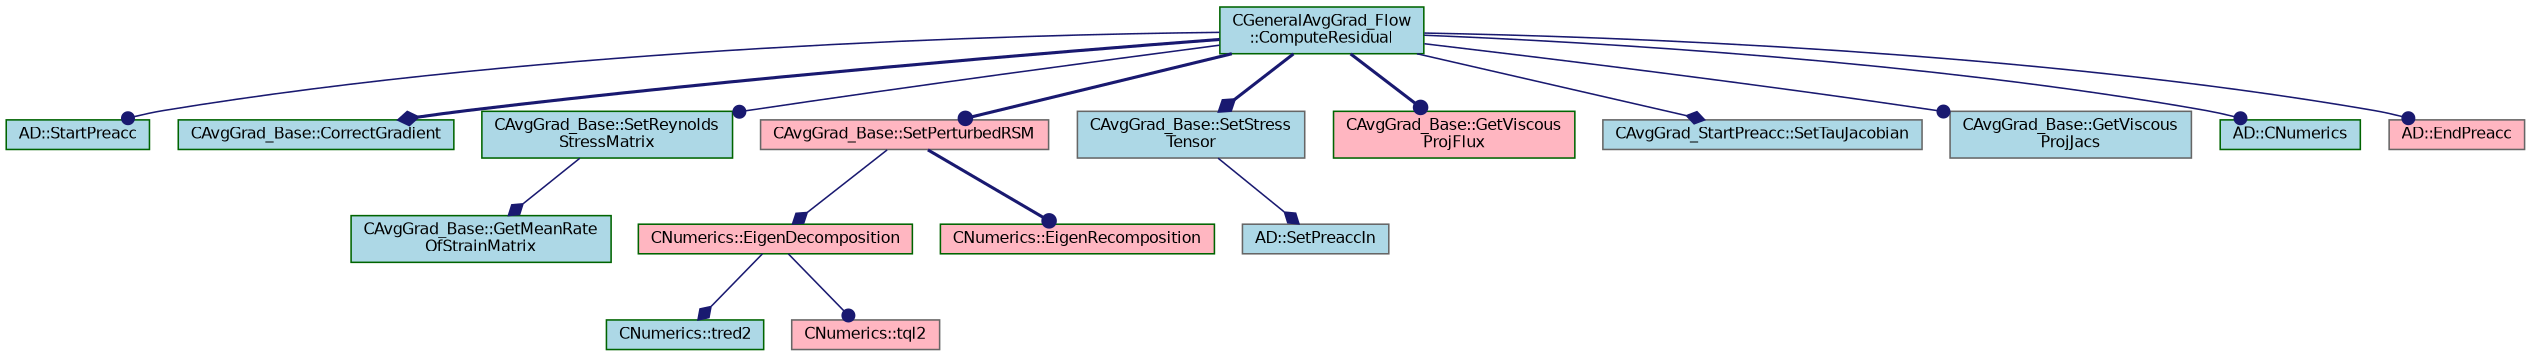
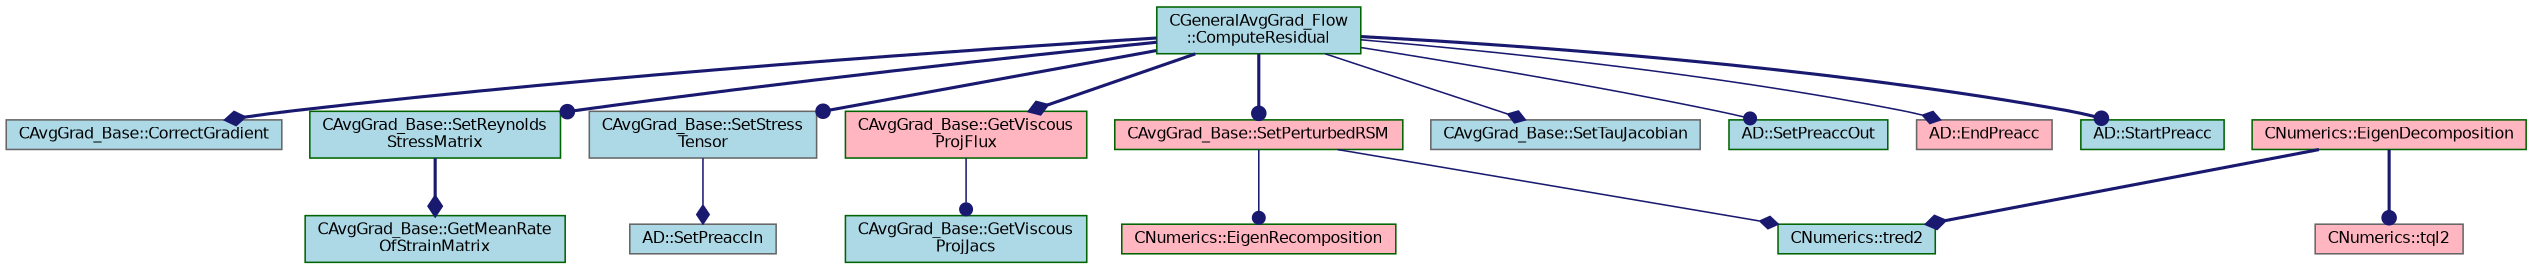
edge "CGeneralAvgGrad_Flow ::ComputeResidual" -> "AD::StartPreacc": style solid -> bold
edge "CGeneralAvgGrad_Flow ::ComputeResidual" -> "AD::EndPreacc": arrowhead dot -> diamond
edge "CGeneralAvgGrad_Flow ::ComputeResidual" -> "CAvgGrad_Base::GetViscous ProjJacs": now "CAvgGrad_Base::GetViscous ProjFlux" -> "CAvgGrad_Base::GetViscous ProjJacs"
edge "CGeneralAvgGrad_Flow ::ComputeResidual" -> "CAvgGrad_Base::SetReynolds StressMatrix": style solid -> bold
edge "CGeneralAvgGrad_Flow ::ComputeResidual" -> "CAvgGrad_Base::SetStress Tensor": arrowhead diamond -> dot
edge "CGeneralAvgGrad_Flow ::ComputeResidual" -> "CAvgGrad_Base::GetViscous ProjFlux": arrowhead dot -> diamond
node "CAvgGrad_Base::CorrectGradient": color darkgreen -> gray40
node "CAvgGrad_Base::SetPerturbedRSM": color gray40 -> darkgreen
node "CAvgGrad_StartPreacc::SetTauJacobian": label "CAvgGrad_StartPreacc::SetTauJacobian" -> "CAvgGrad_Base::SetTauJacobian"
node "CAvgGrad_Base::GetViscous ProjJacs": color gray40 -> darkgreen
node "AD::CNumerics": label "AD::CNumerics" -> "AD::SetPreaccOut"
edge "CAvgGrad_Base::SetReynolds StressMatrix" -> "CAvgGrad_Base::GetMeanRate OfStrainMatrix": style solid -> bold
edge "CAvgGrad_Base::SetPerturbedRSM" -> "CNumerics::EigenDecomposition": now "CAvgGrad_Base::SetPerturbedRSM" -> "CNumerics::tred2"
edge "CAvgGrad_Base::SetPerturbedRSM" -> "CNumerics::EigenRecomposition": style bold -> solid
edge "CNumerics::EigenDecomposition" -> "CNumerics::tred2": style solid -> bold
edge "CNumerics::EigenDecomposition" -> "CNumerics::tql2": style solid -> bold
